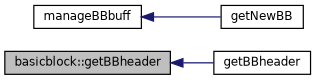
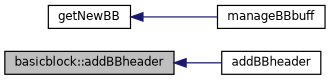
edge "getNewBB" -> "manageBBbuff": reversed
node "basicblock::getBBheader": label "basicblock::getBBheader" -> "basicblock::addBBheader"
node "getBBheader": label "getBBheader" -> "addBBheader"
